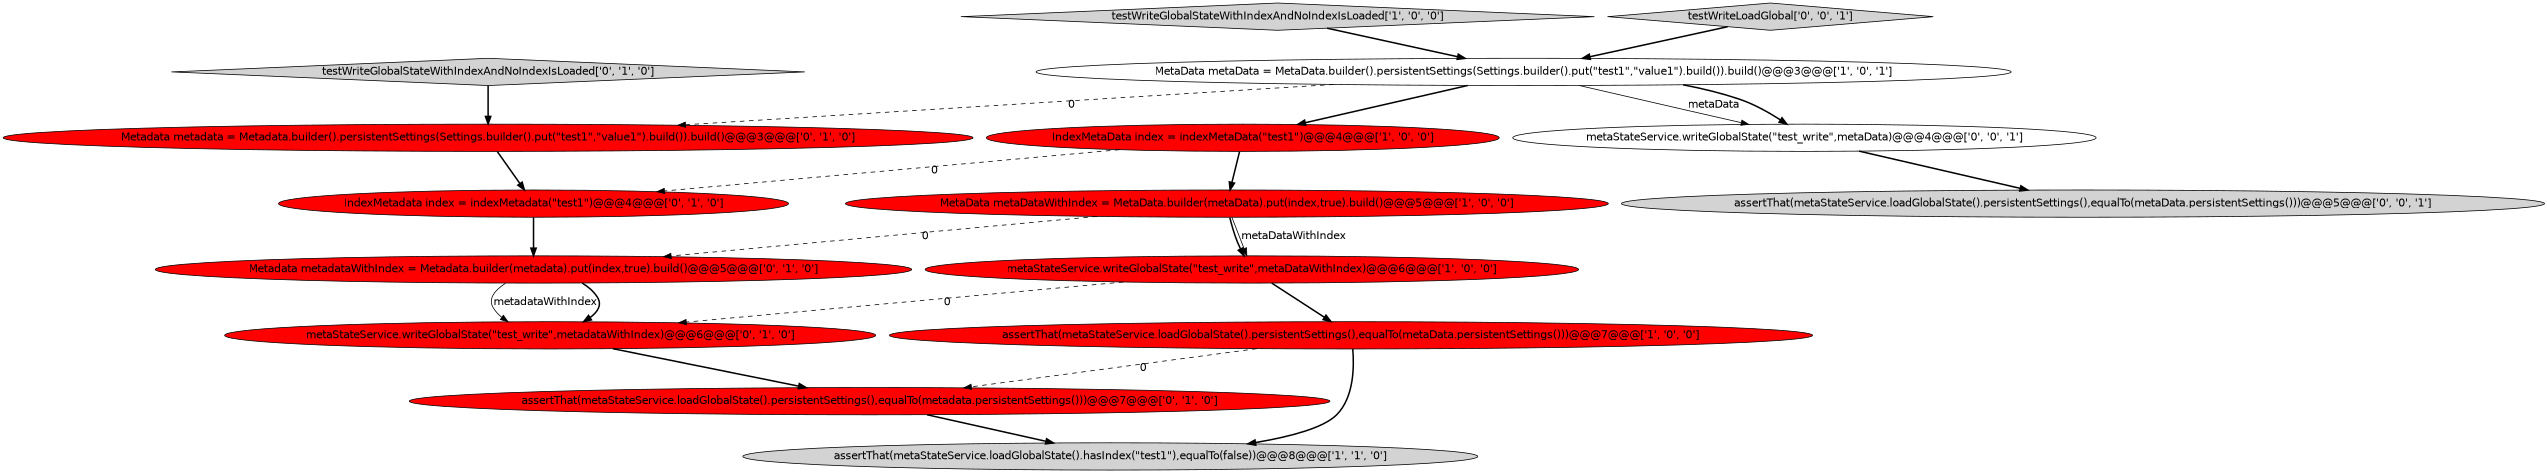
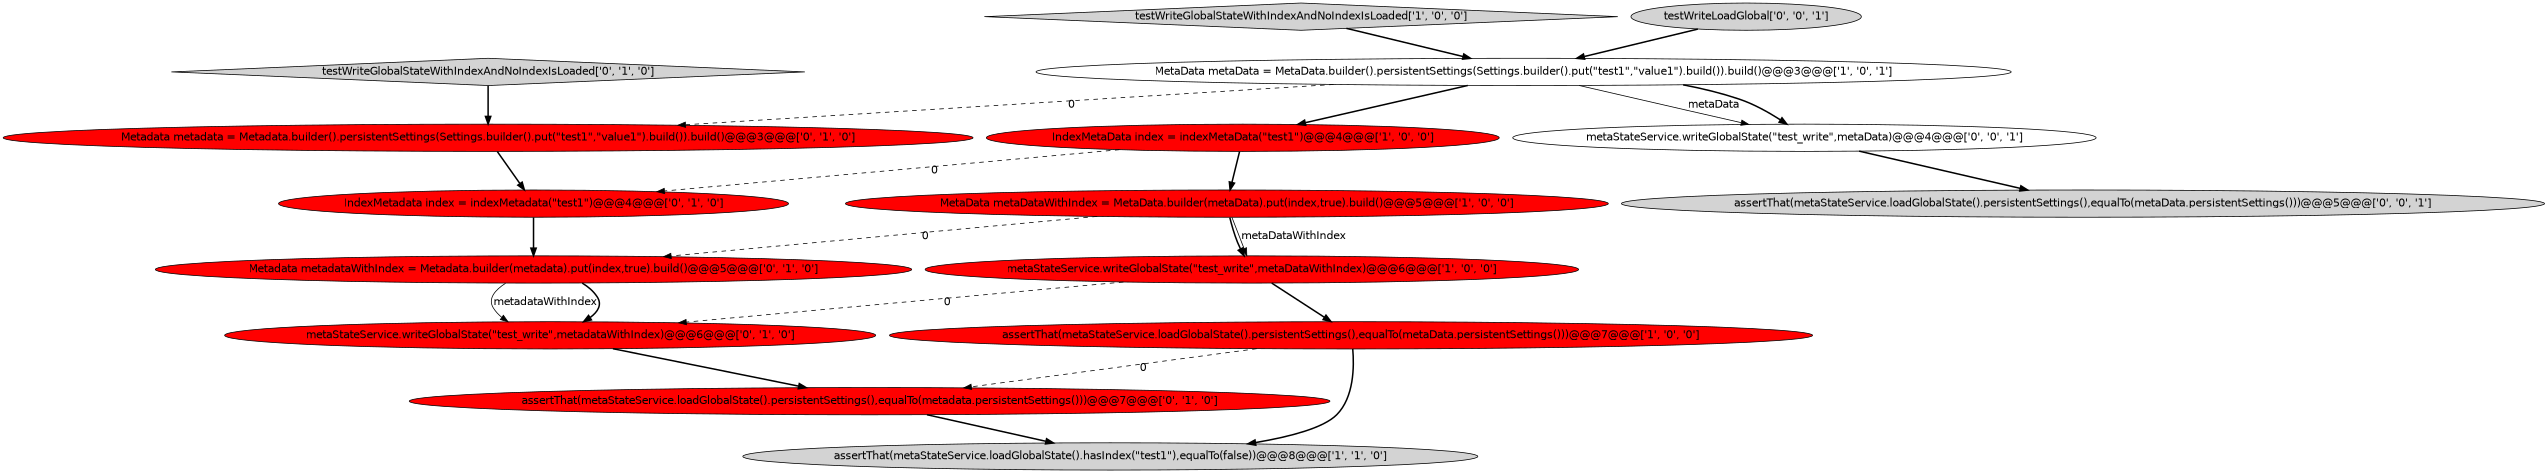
node "testWriteLoadGlobal['0', '0', '1']": shape diamond -> ellipse
